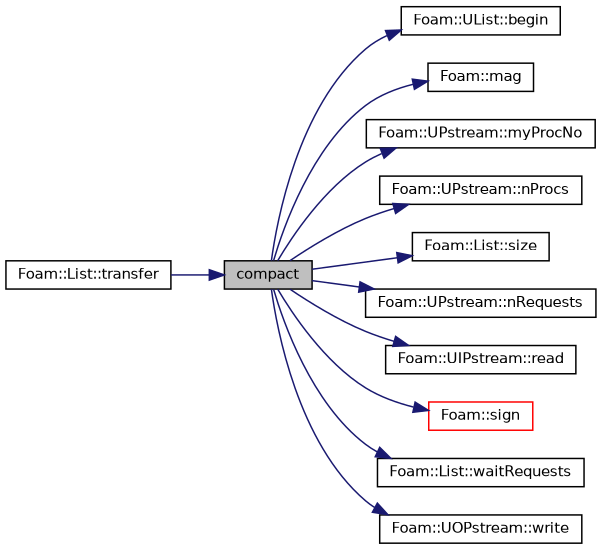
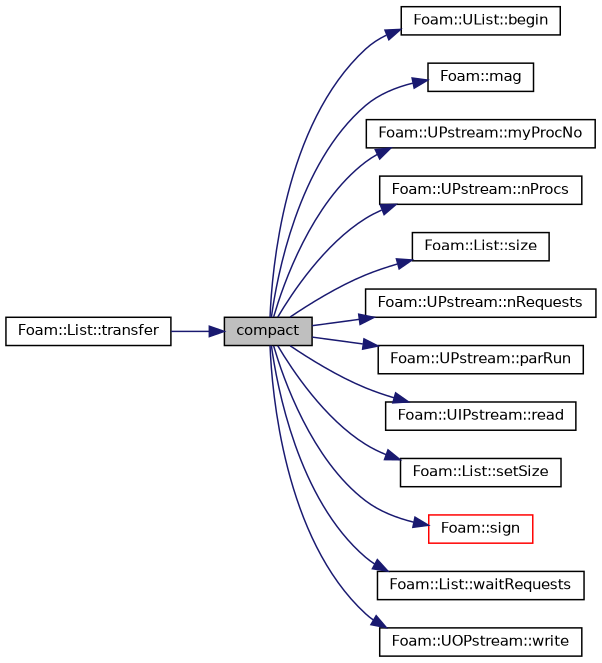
node "Foam::UPstream::parRun": added
node "Foam::List::setSize": added
